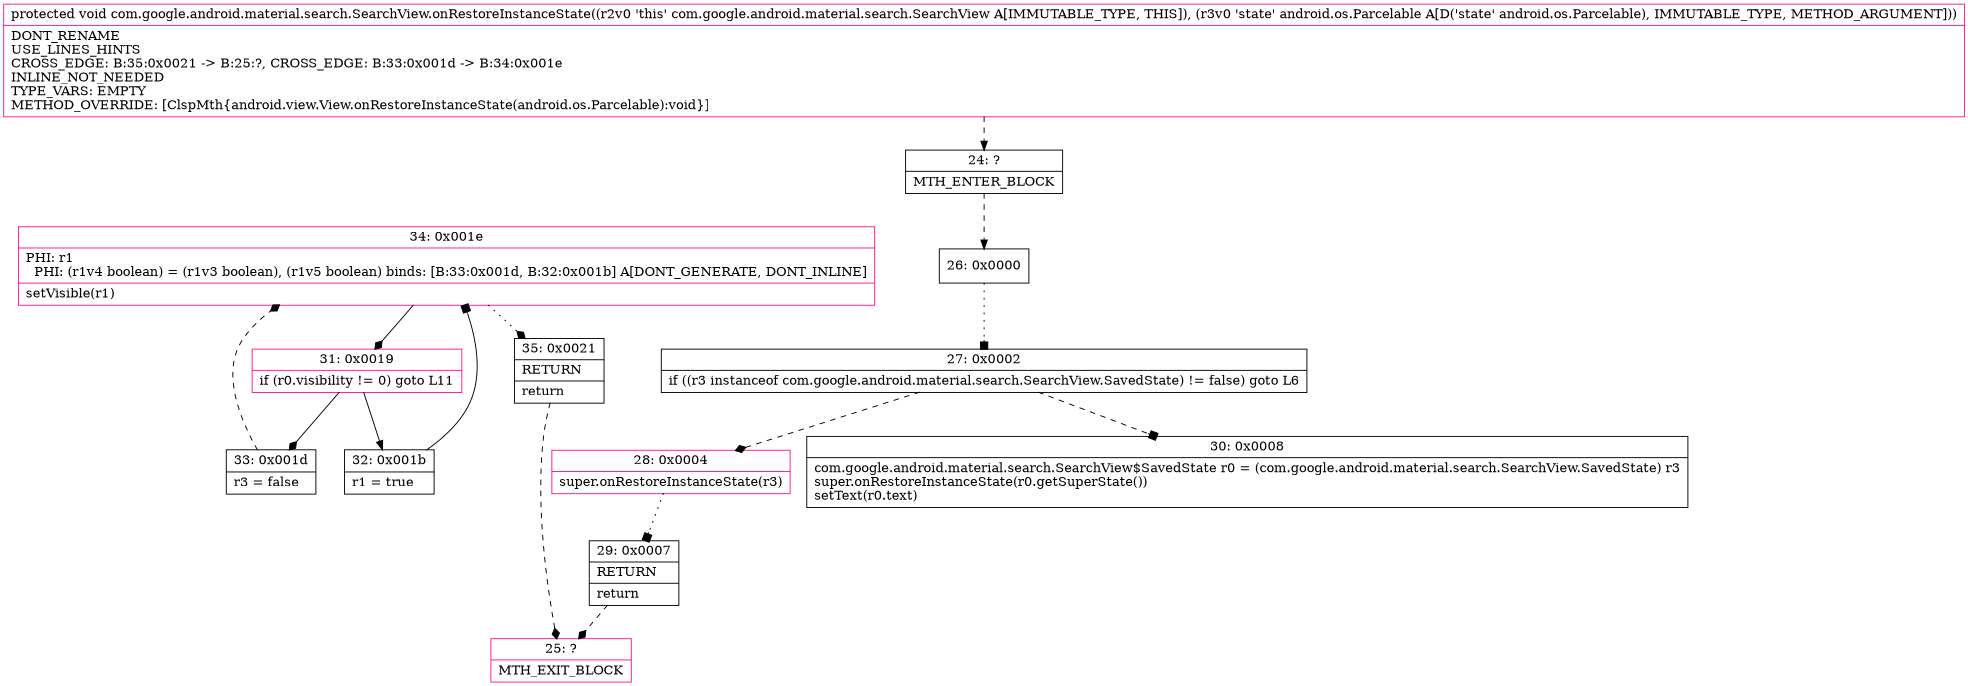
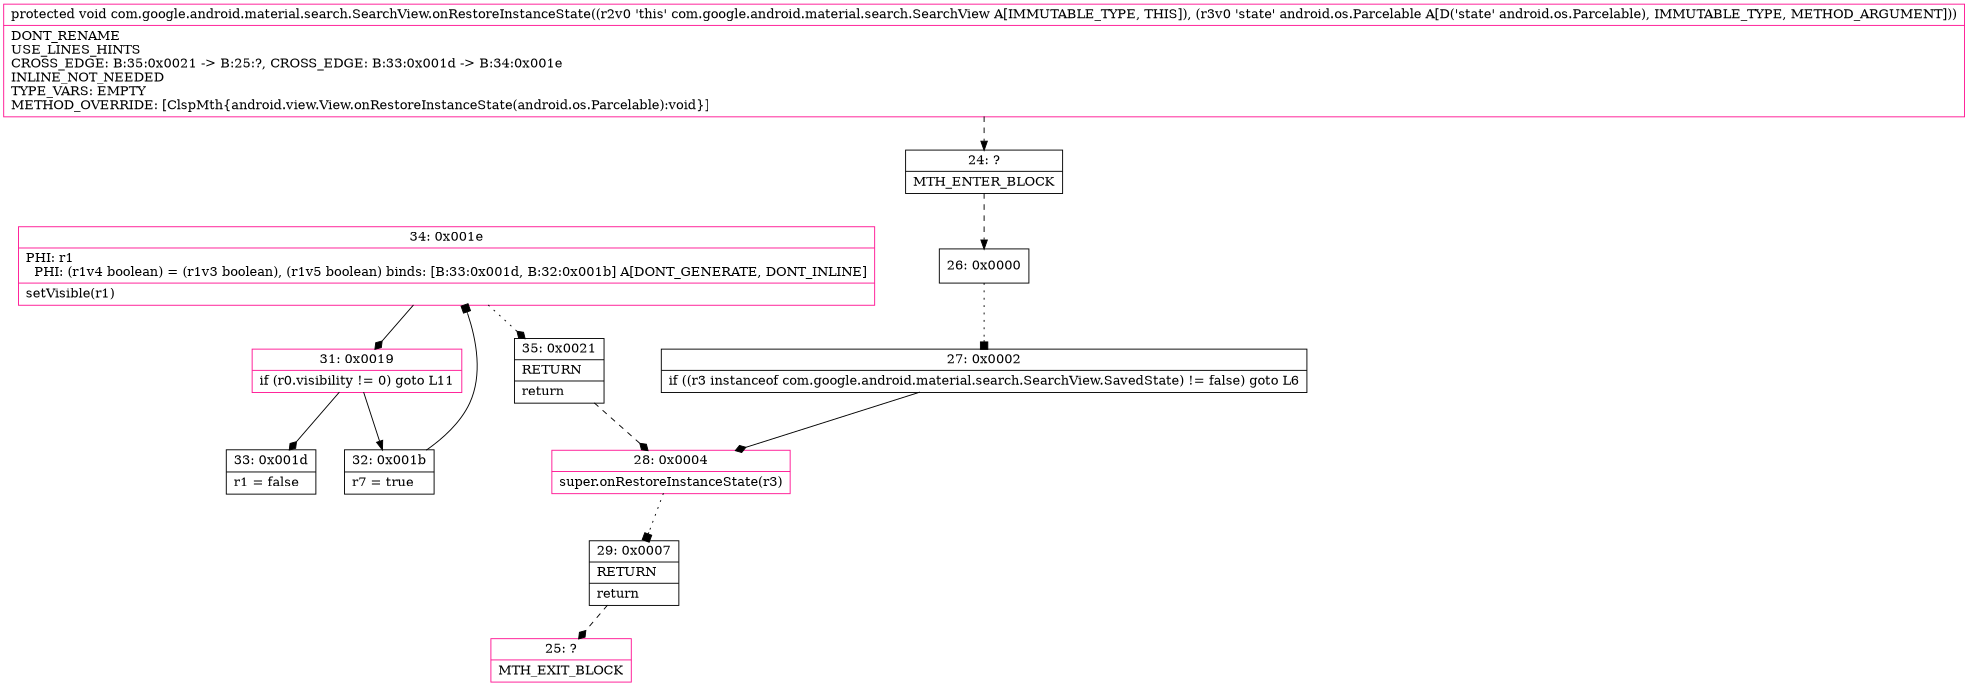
edge "33: 0x001d" -> "34: 0x001e": removed
edge "27: 0x0002" -> "28: 0x0004": style dashed -> solid
node "30: 0x0008": removed
node "33: 0x001d": text "r3 = false" -> "r1 = false"
node "32: 0x001b": text "r1 = true" -> "r7 = true"
edge "35: 0x0021" -> "25: ?": now "35: 0x0021" -> "28: 0x0004"
